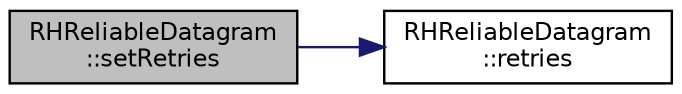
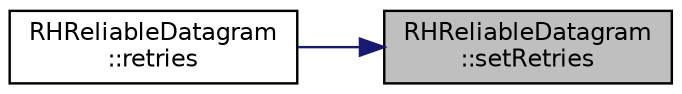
edge "RHReliableDatagram ::setRetries" -> "RHReliableDatagram ::retries": reversed
